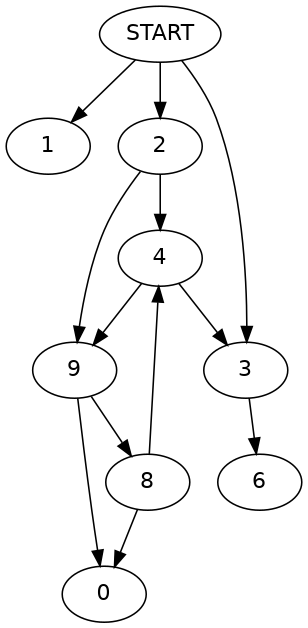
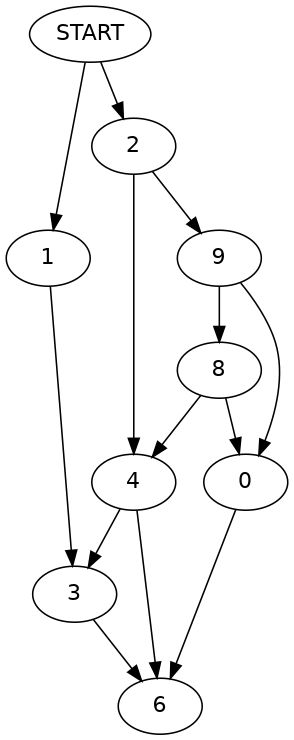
edge "START" -> "3": now "1" -> "3"
edge "4" -> "9": now "4" -> "6"
edge "0" -> "6": added
